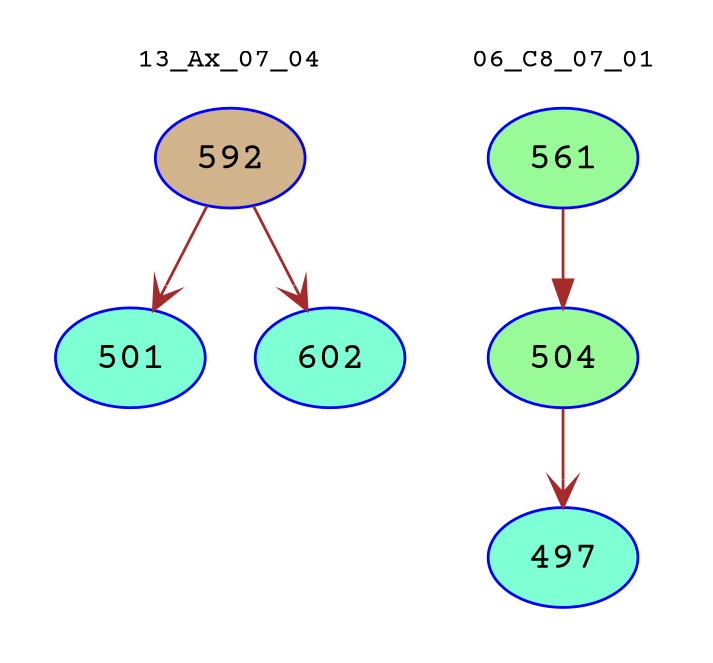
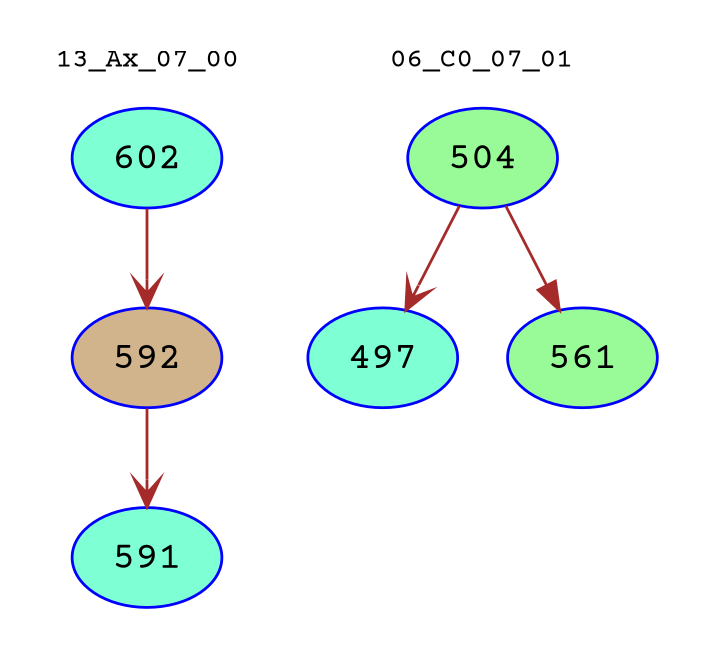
cluster "13_Ax_07_04": label "13_Ax_07_04" -> "13_Ax_07_00"
cluster "06_C8_07_01": label "06_C8_07_01" -> "06_C0_07_01"
edge "561" -> "504": reversed
edge "592" -> "602": reversed
node "501": label "501" -> "591"
